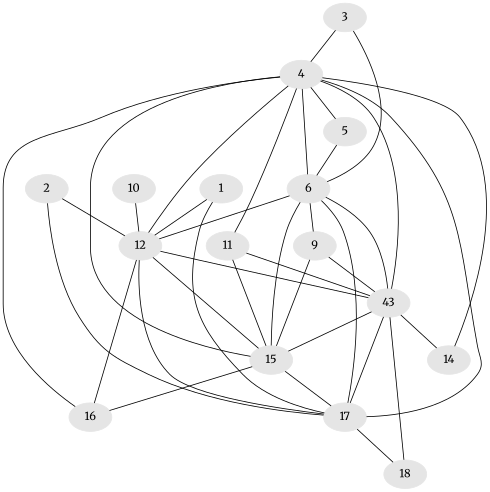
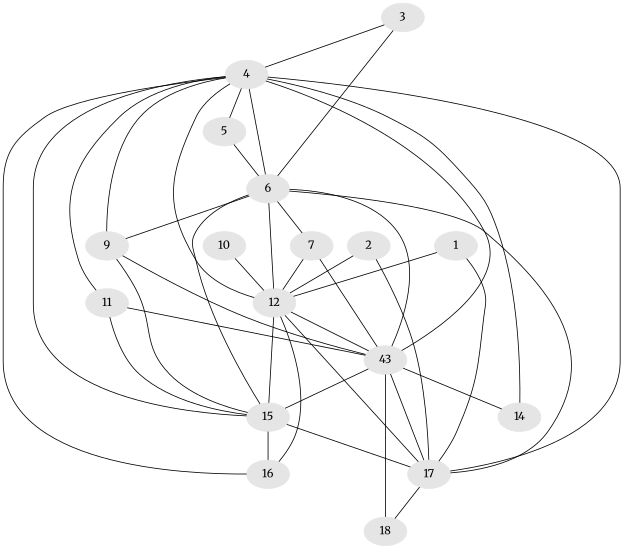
edge "4" -- "9": added
node "7": added
